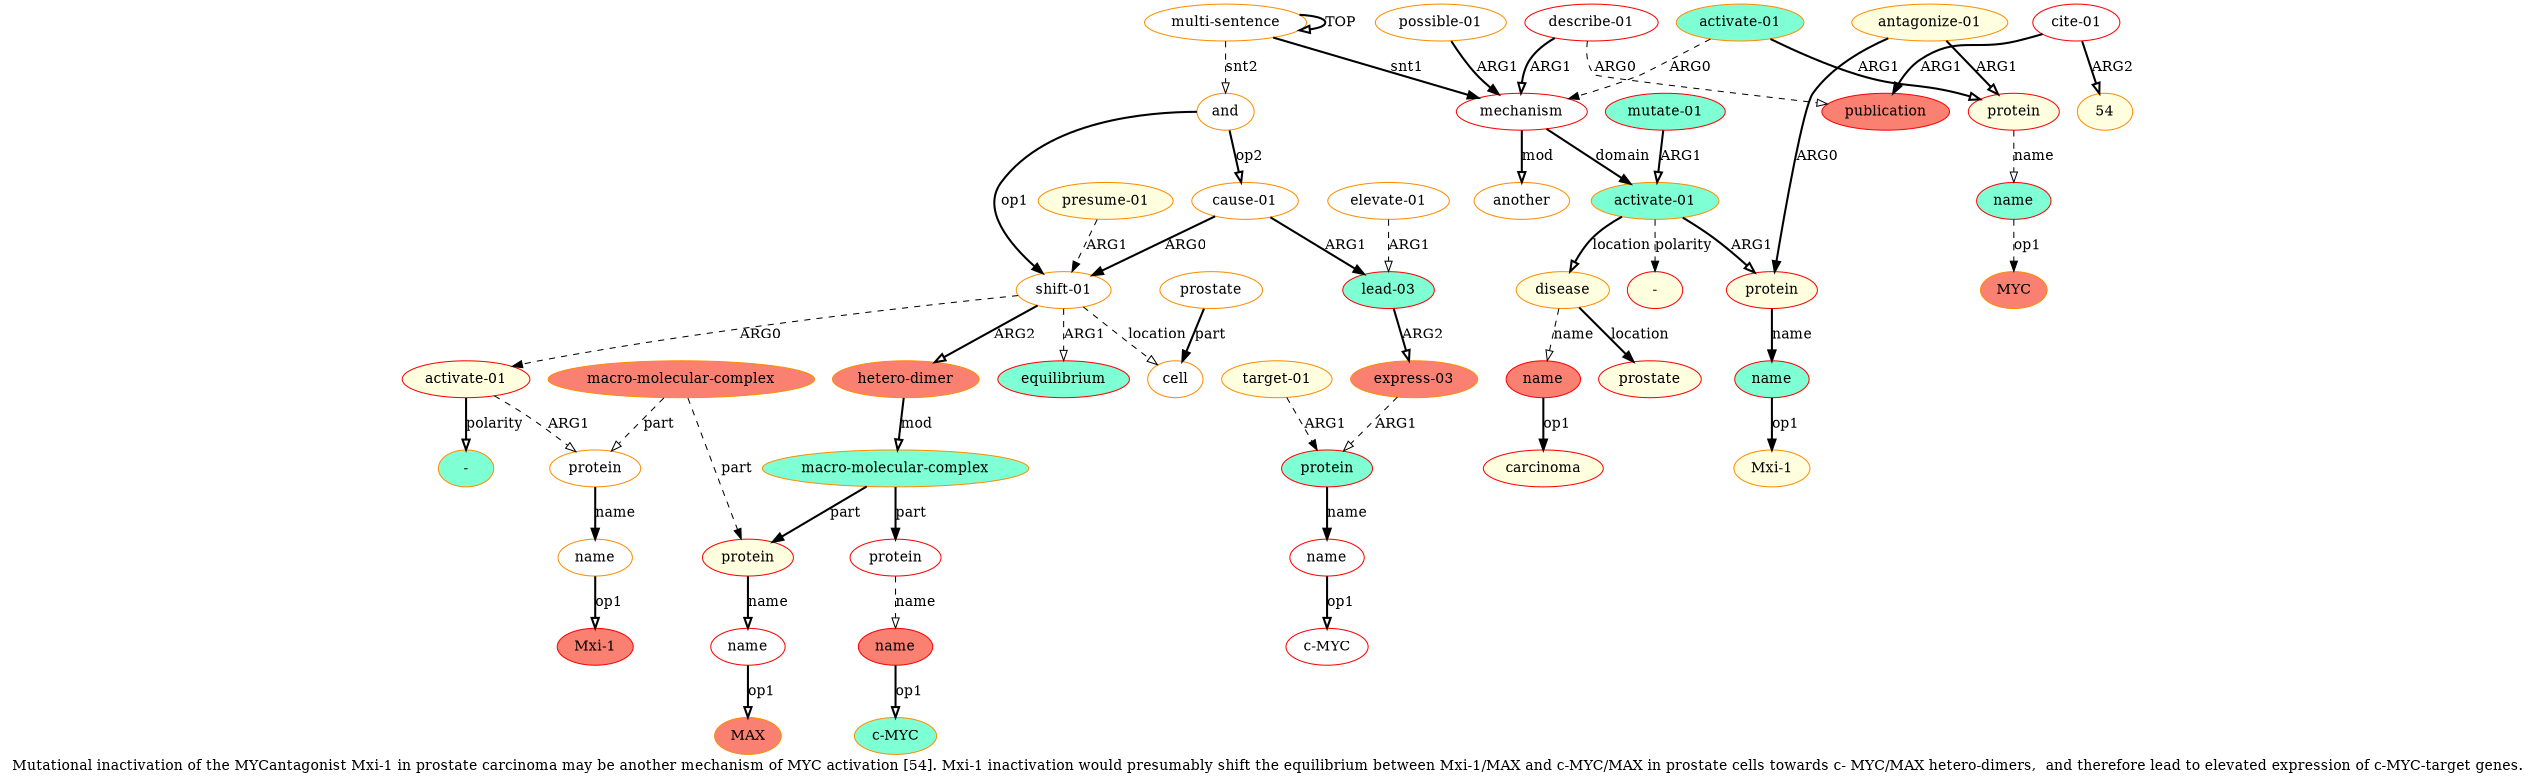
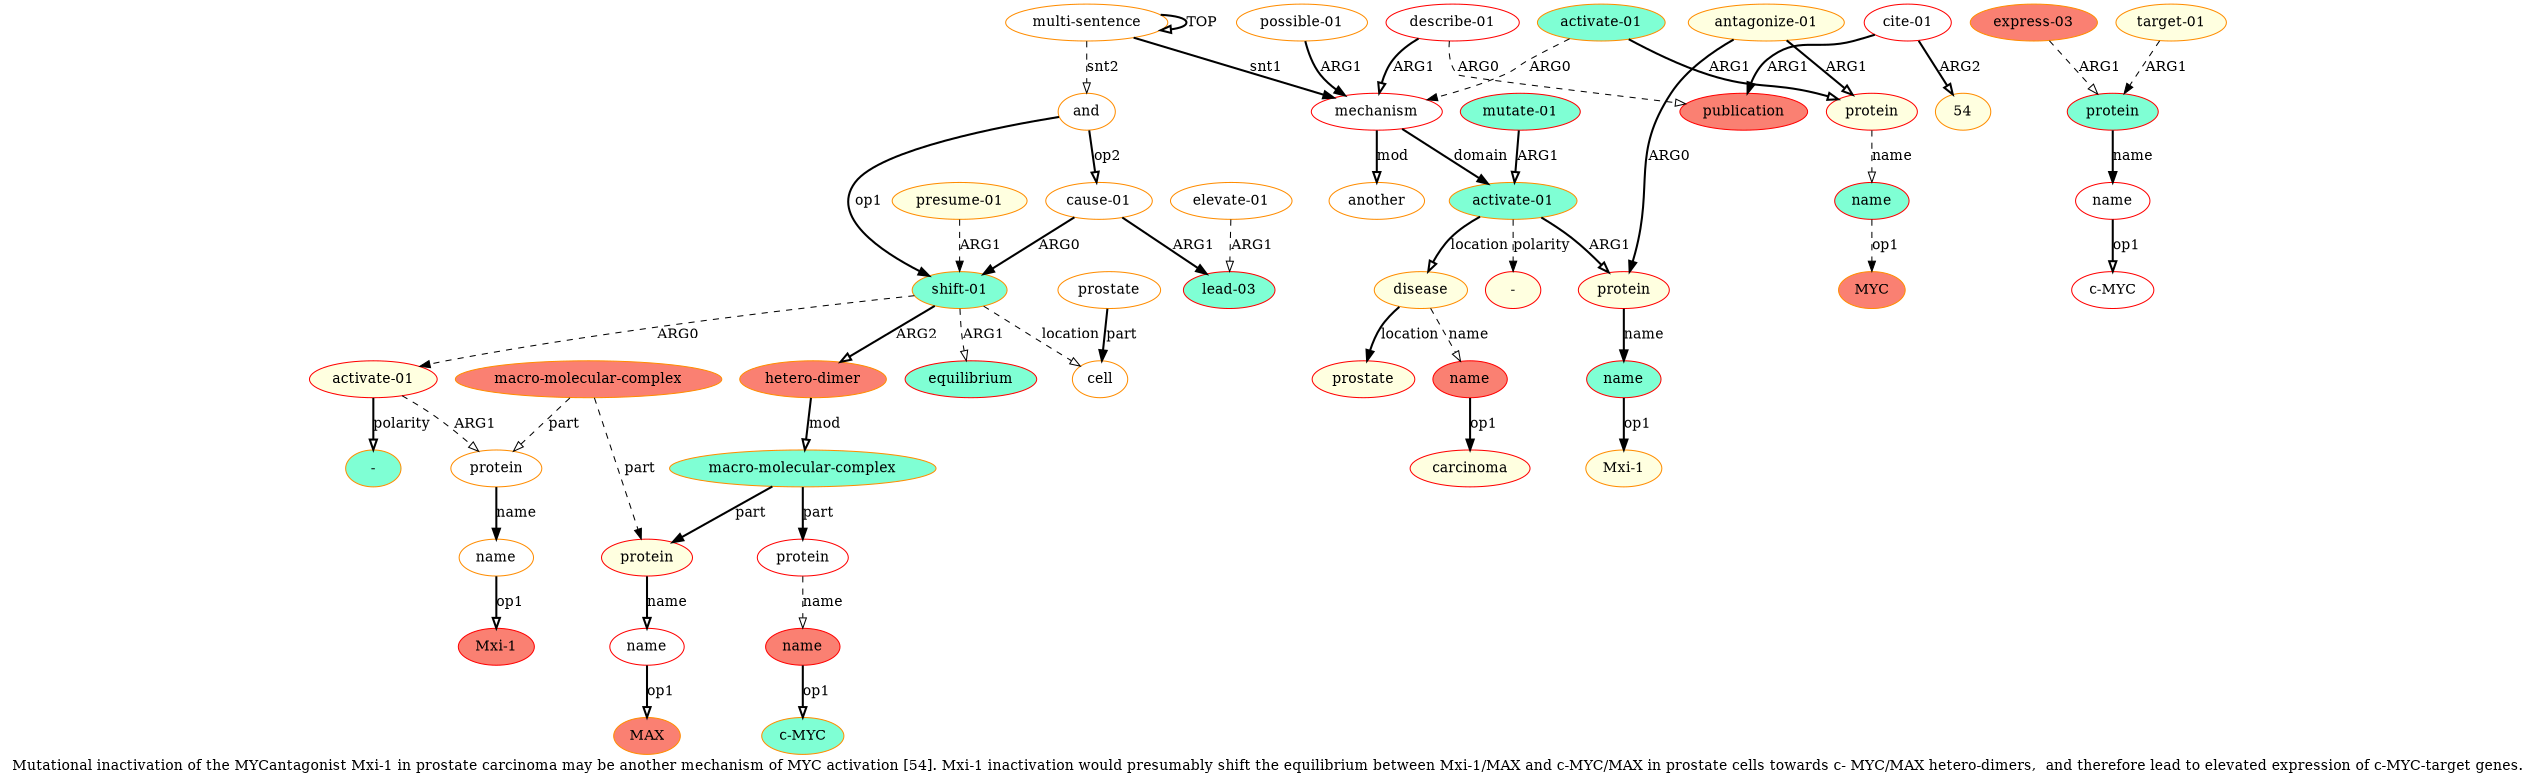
node "shift-01": fillcolor white -> aquamarine
edge "lead-03" -> "express-03": removed, label "ARG2"
